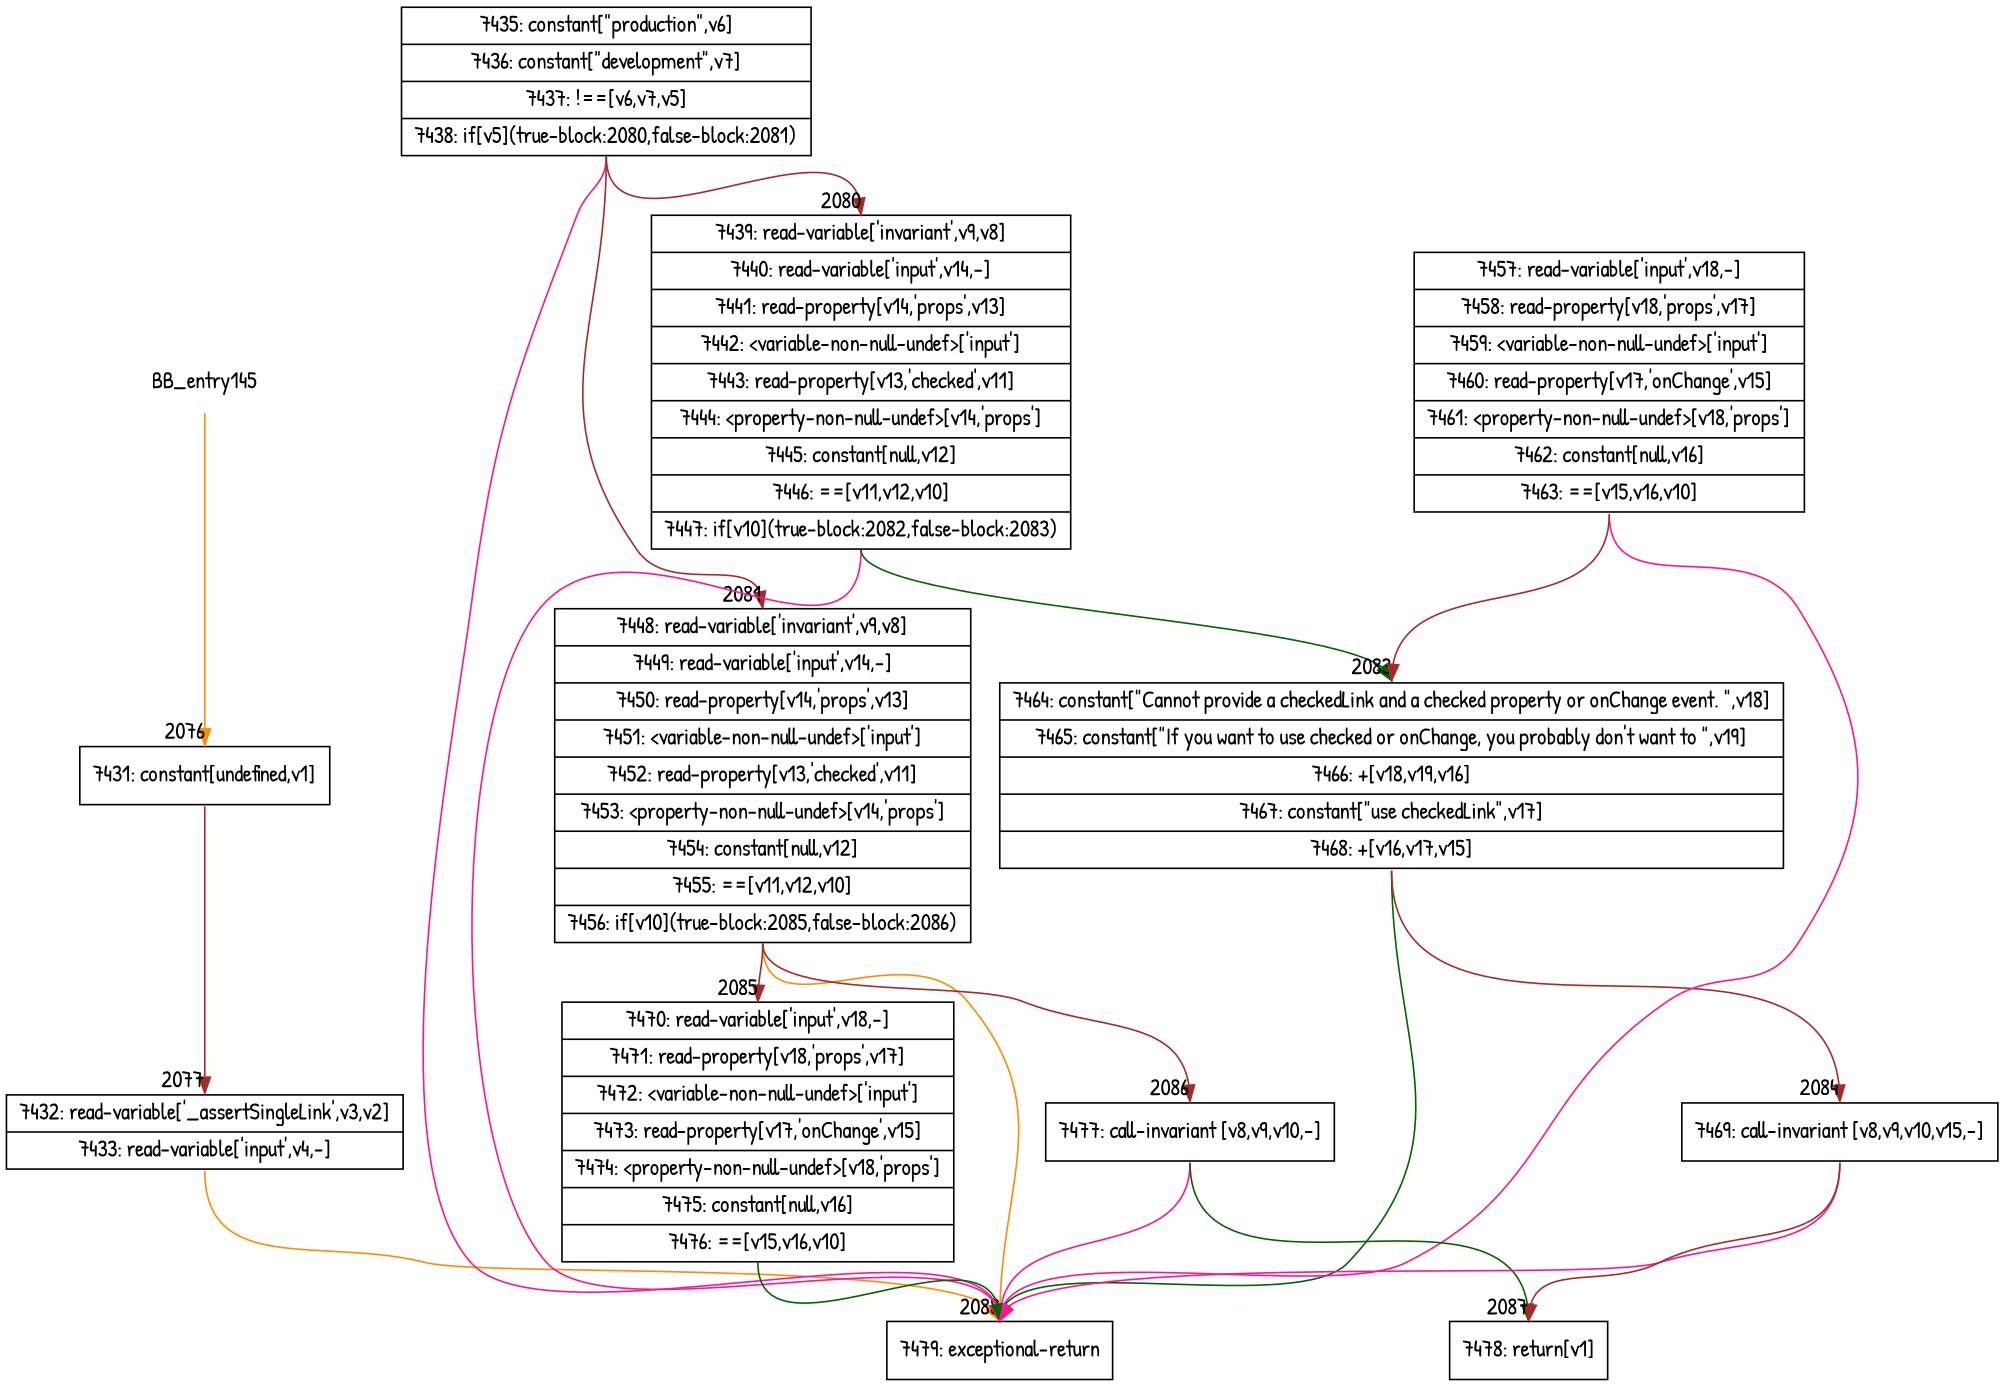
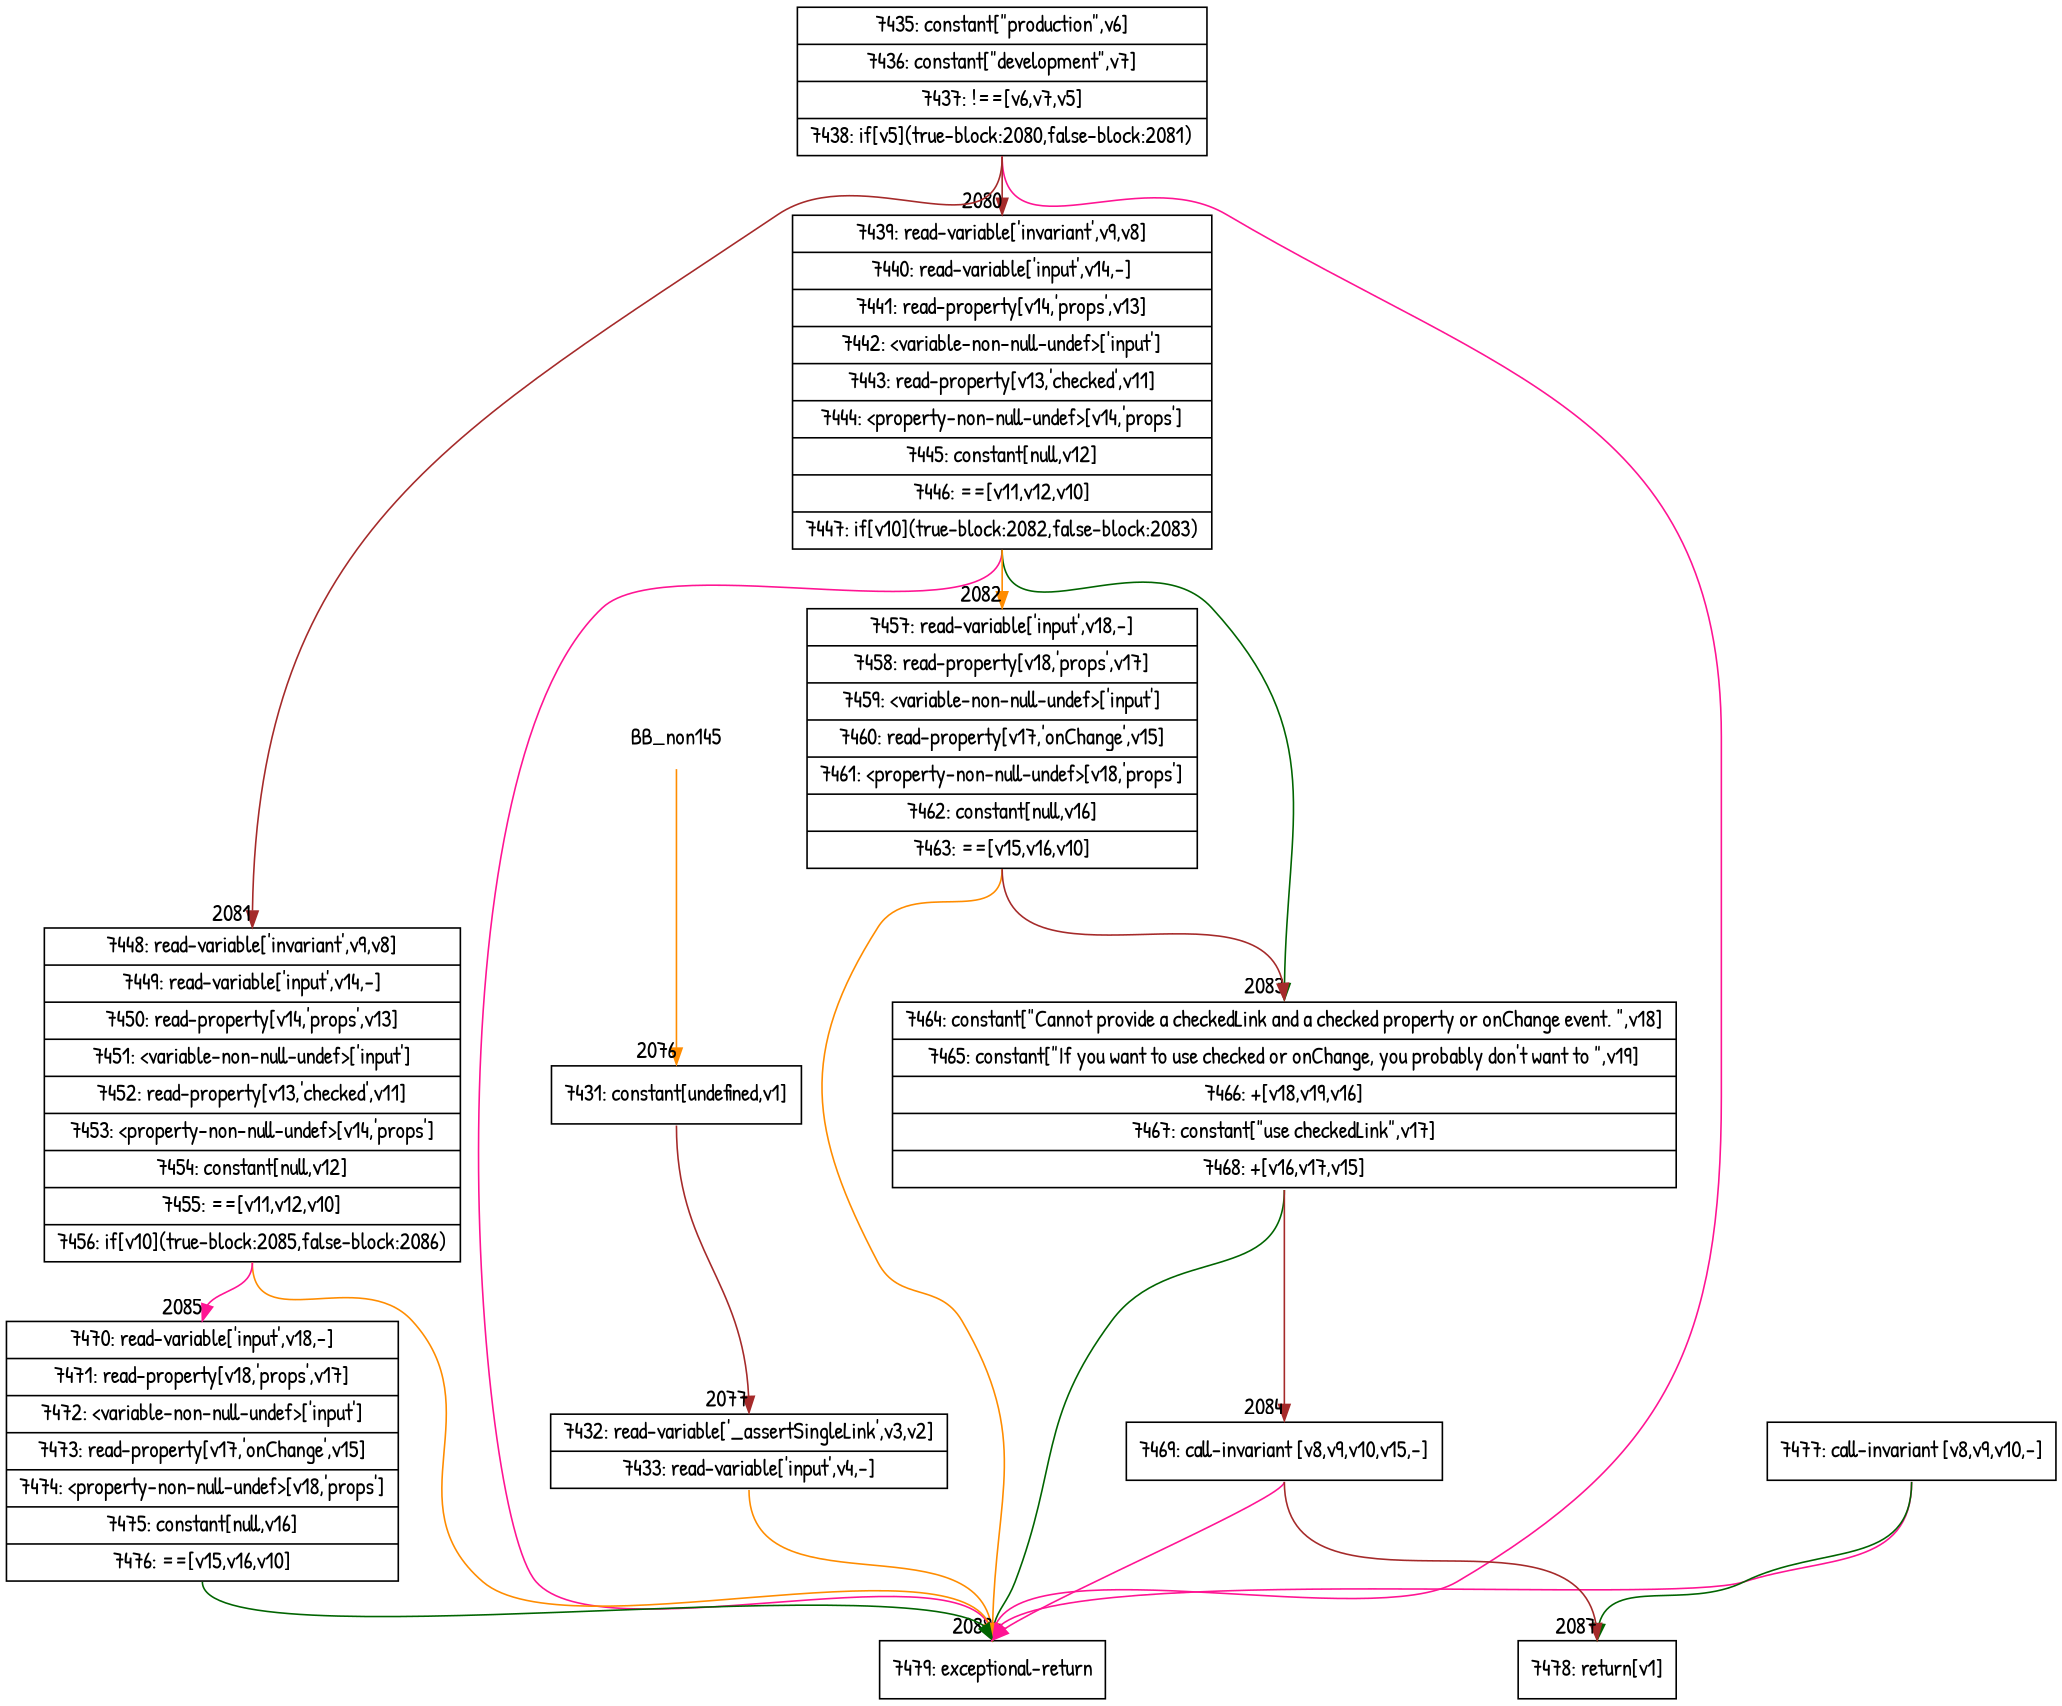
node "BB_entry145": label "BB_entry145" -> "BB_non145"
edge "7439: read-variable['invariant',v9,v8]" -> "7457: read-variable['input',v18,-]": added
edge "7448: read-variable['invariant',v9,v8]" -> "7470: read-variable['input',v18,-]": color brown -> deeppink
edge "7448: read-variable['invariant',v9,v8]" -> "7477: call-invariant [v8,v9,v10,-]": removed
edge "7457: read-variable['input',v18,-]" -> "7479: exceptional-return": color deeppink -> darkorange
